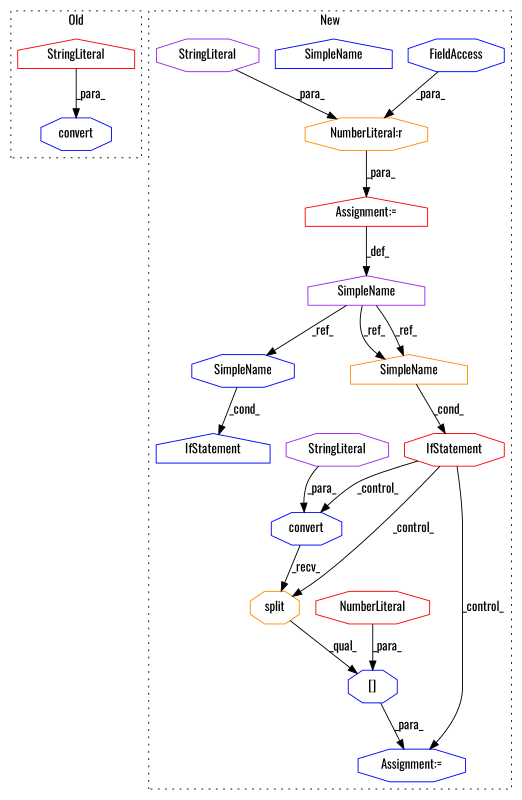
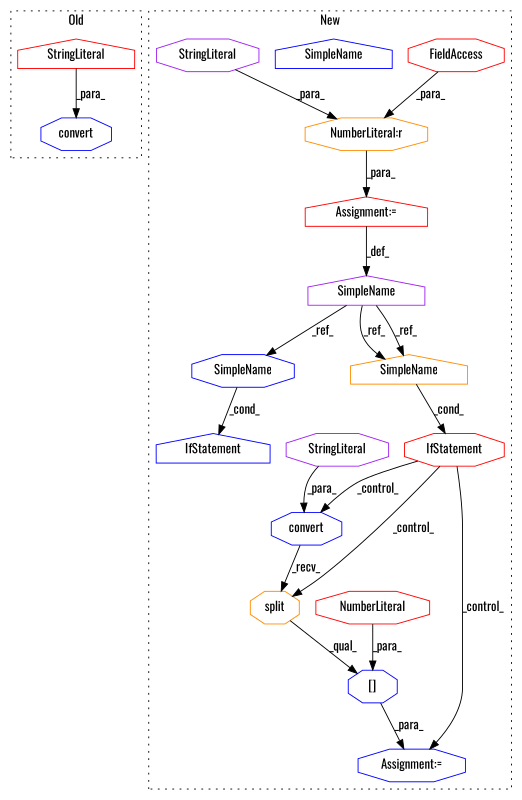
node "FieldAccess": color blue -> red
